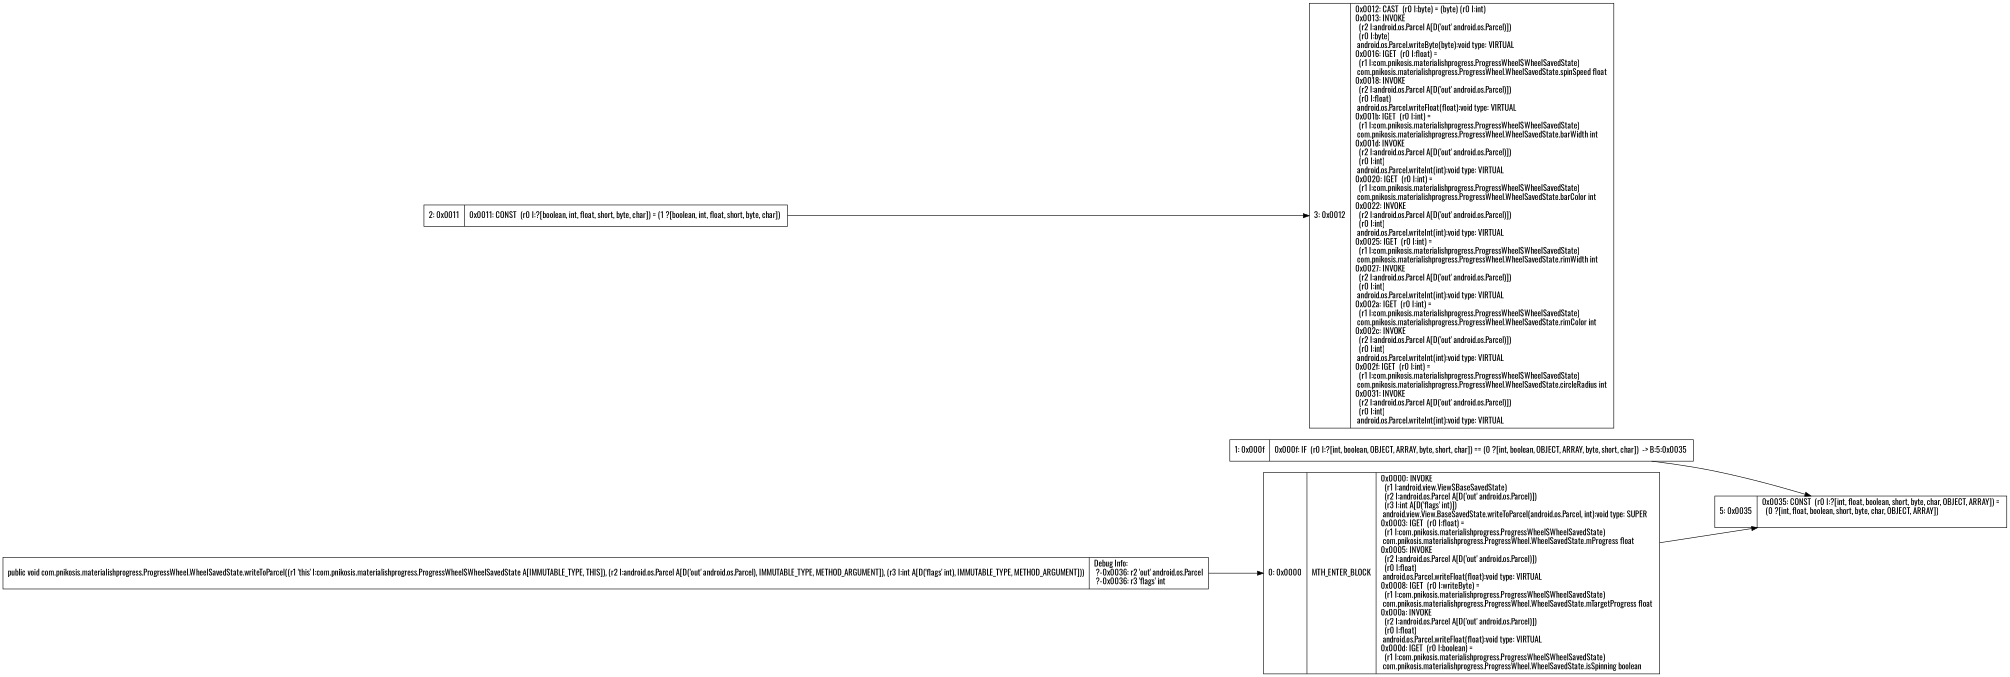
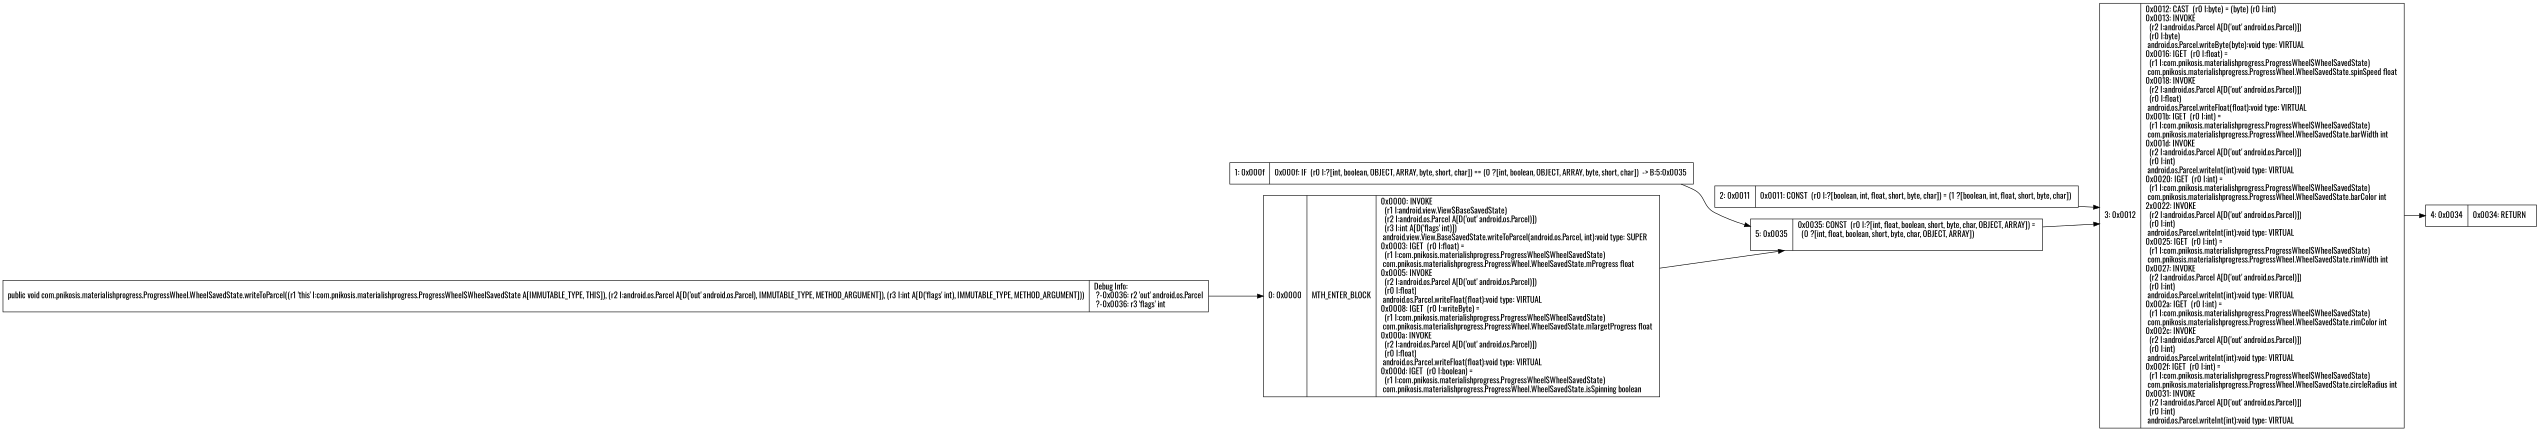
node "3: 0x0012": text "0x0022: INVOKE" -> "2x0022: INVOKE"
node "4: 0x0034": added
edge "5: 0x0035" -> "3: 0x0012": added
